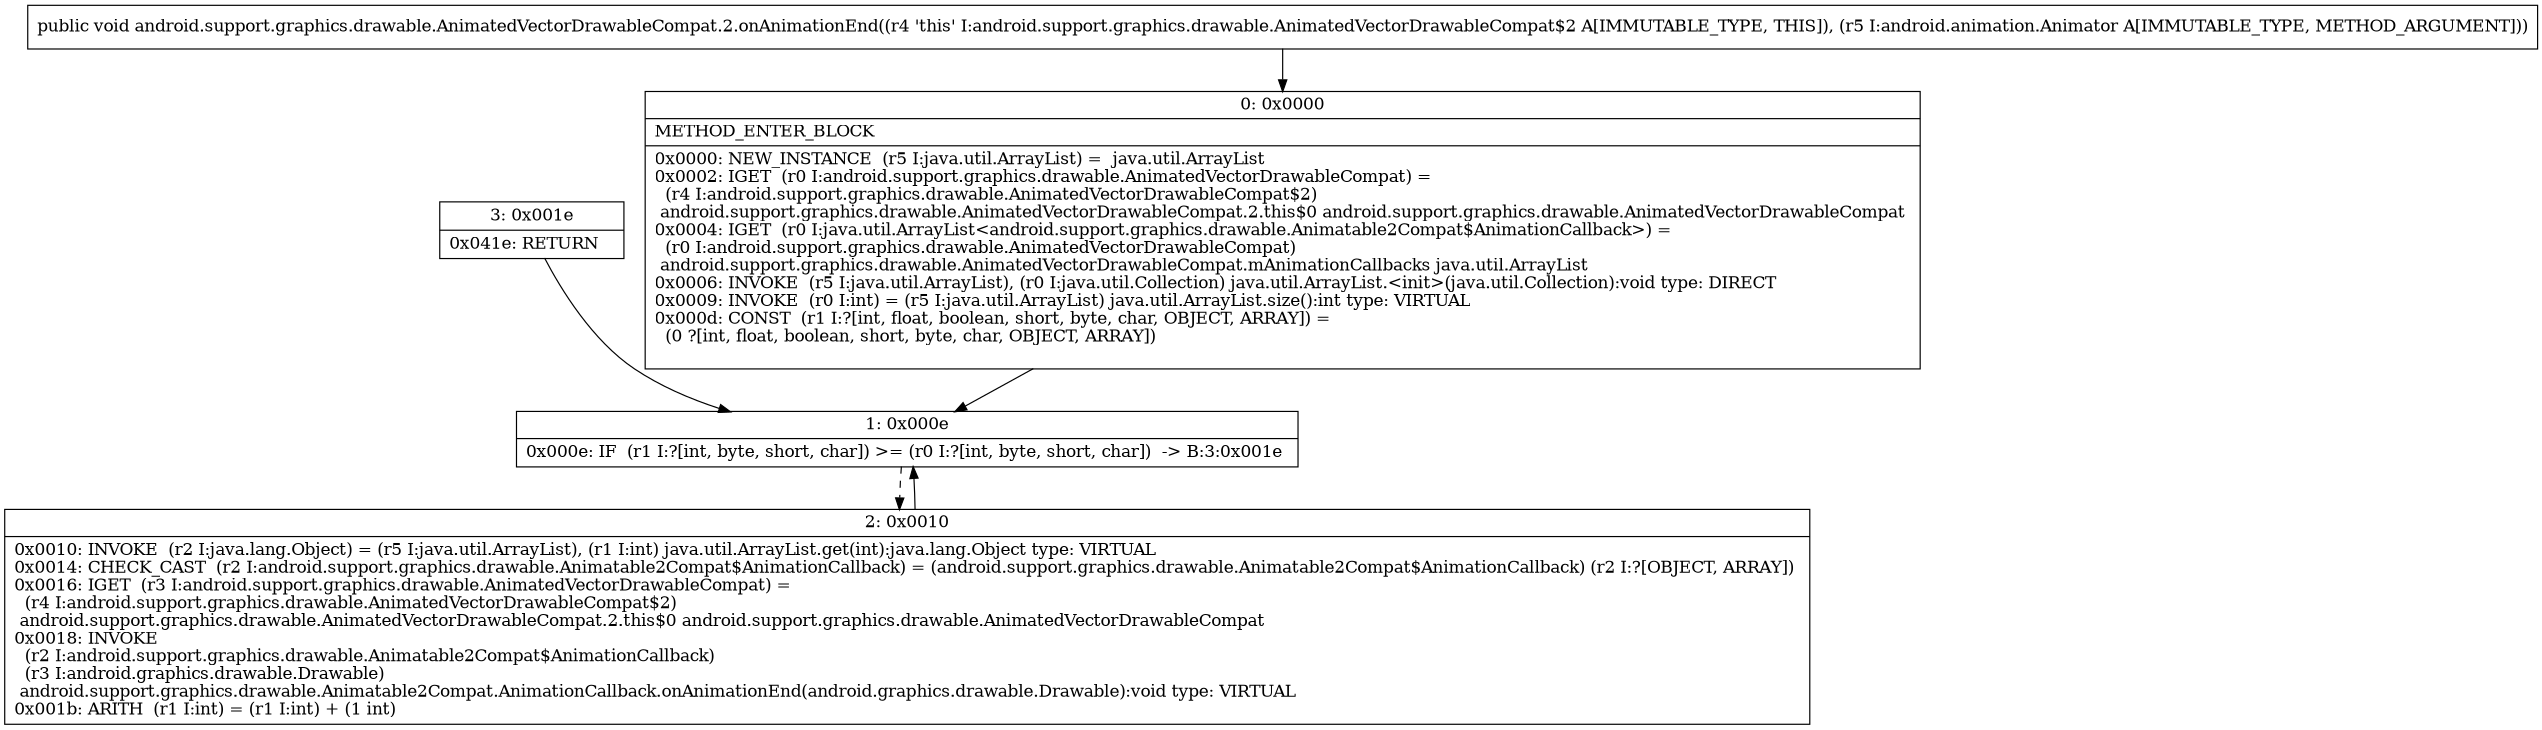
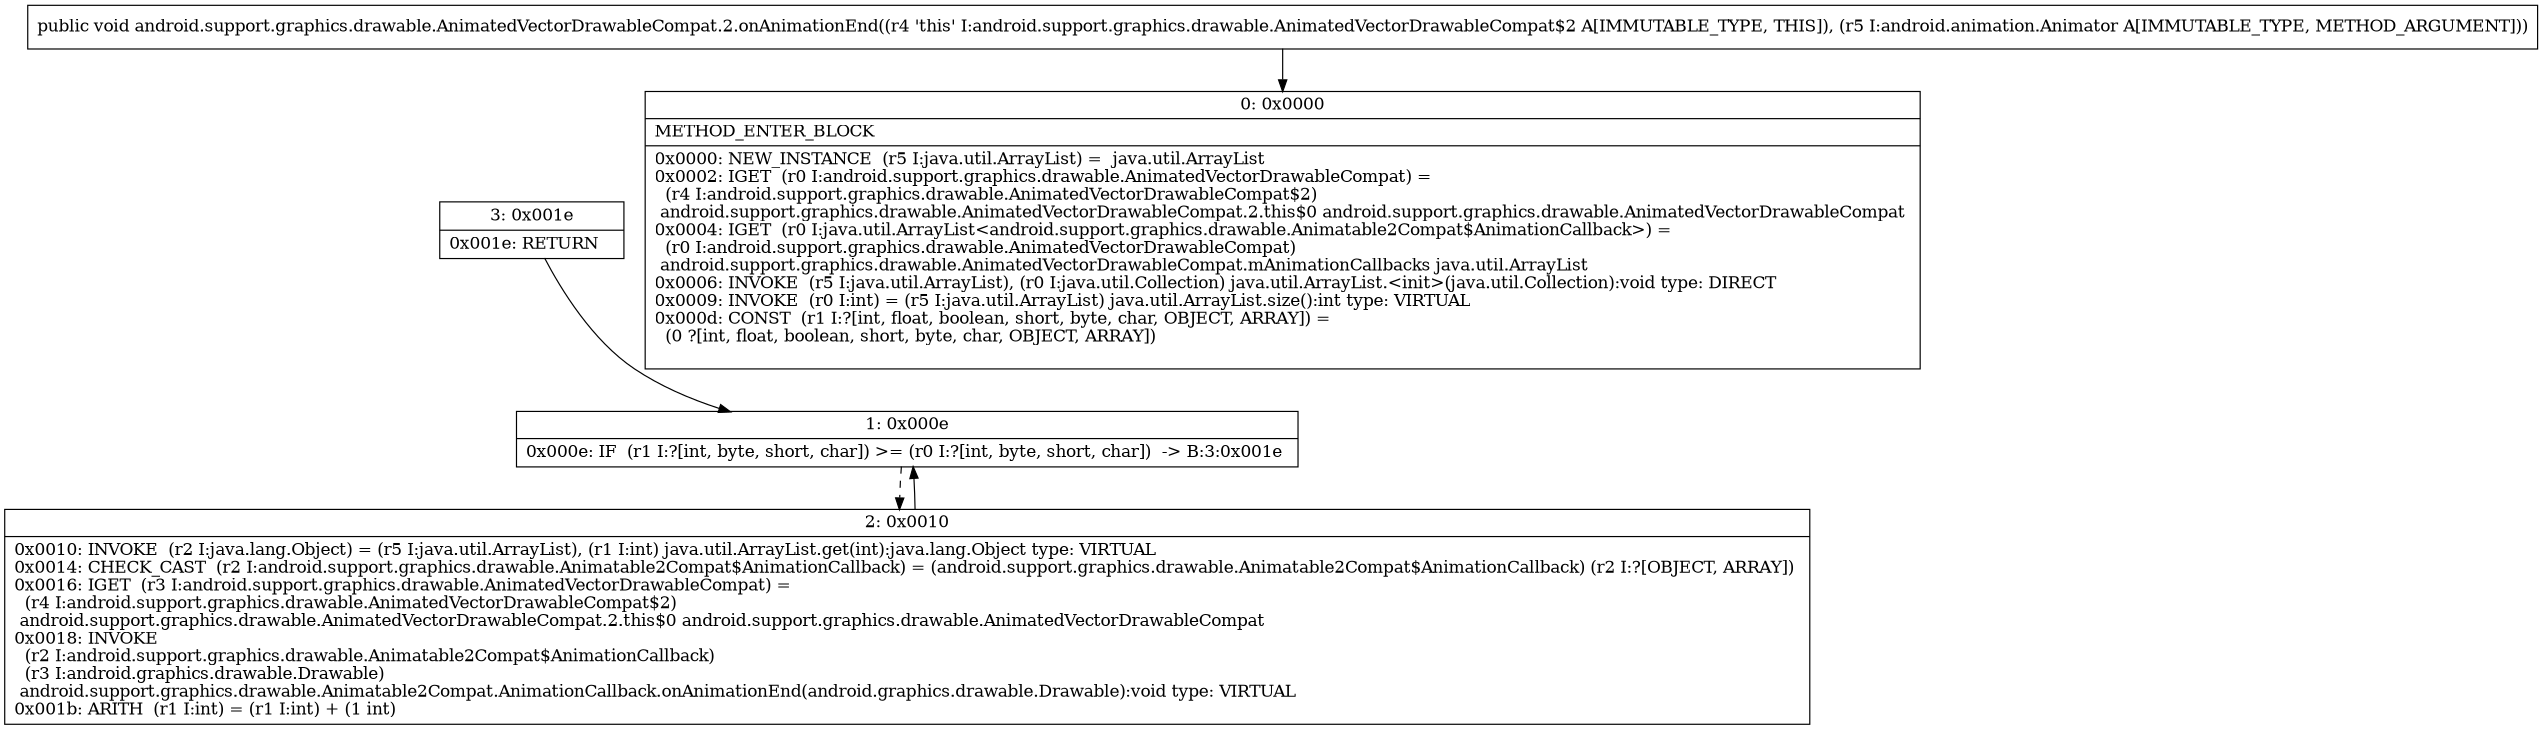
node "3: 0x001e": text "0x041e: RETURN" -> "0x001e: RETURN"
edge "0: 0x0000" -> "1: 0x000e": removed
